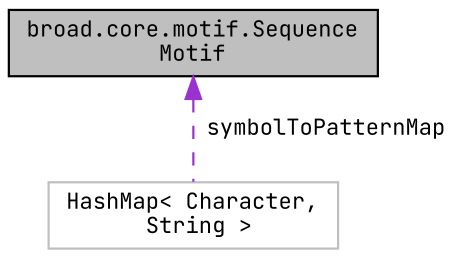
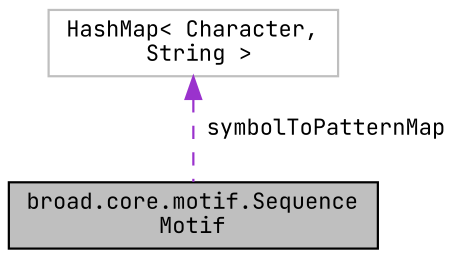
edge "HashMap< Character, String >" -> "broad.core.motif.Sequence Motif": reversed
